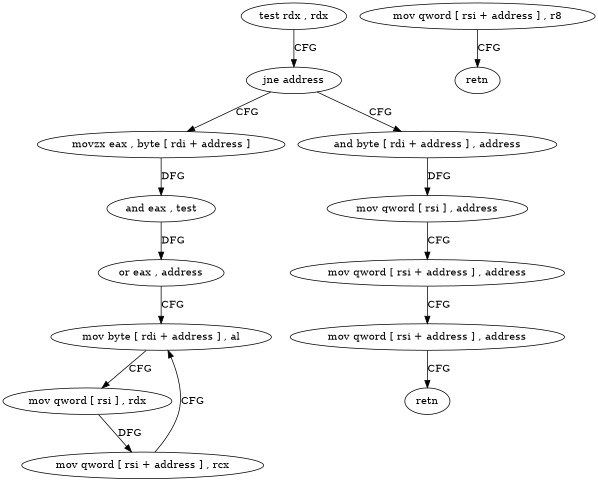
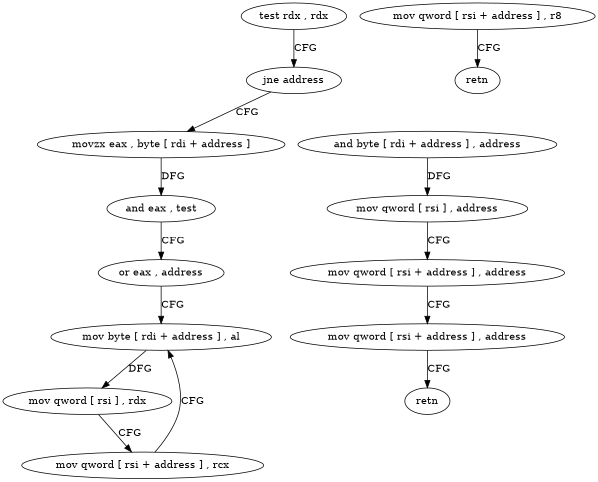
edge "jne address" -> "and byte [ rdi + address ] , address": removed, label "CFG"
edge "and eax , test" -> "or eax , address": label "DFG" -> "CFG"
edge "mov byte [ rdi + address ] , al" -> "mov qword [ rsi ] , rdx": label "CFG" -> "DFG"
edge "mov qword [ rsi ] , rdx" -> "mov qword [ rsi + address ] , rcx": label "DFG" -> "CFG"
